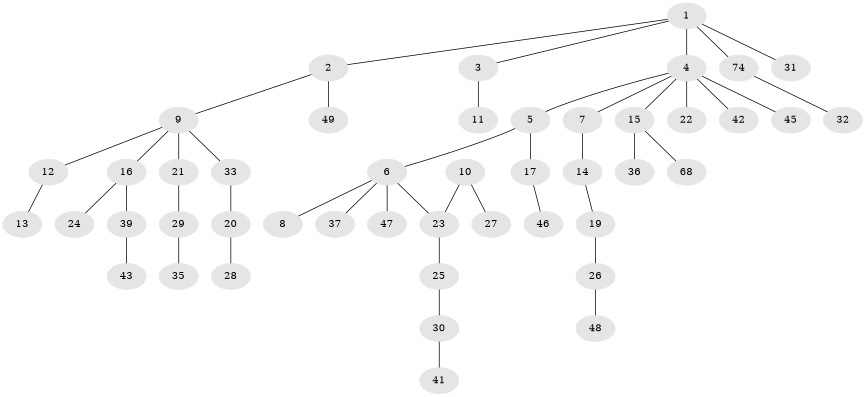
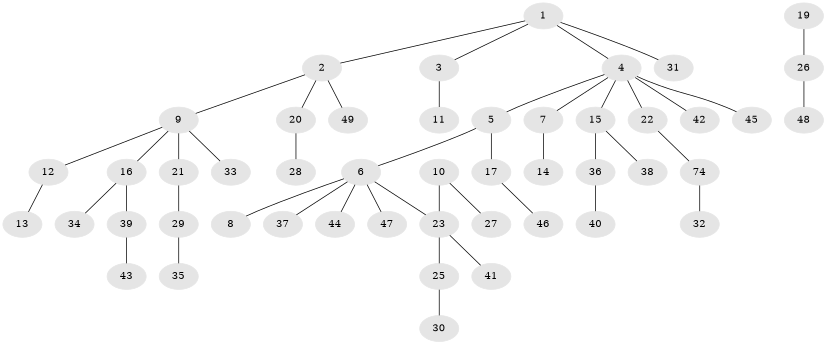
edge "1" -- "74": now "22" -- "74"
node "68": label "68" -> "38"
edge "33" -- "20": now "2" -- "20"
edge "14" -- "19": removed
node "24": label "24" -> "34"
node "44": added
node "40": added
edge "30" -- "41": now "23" -- "41"
